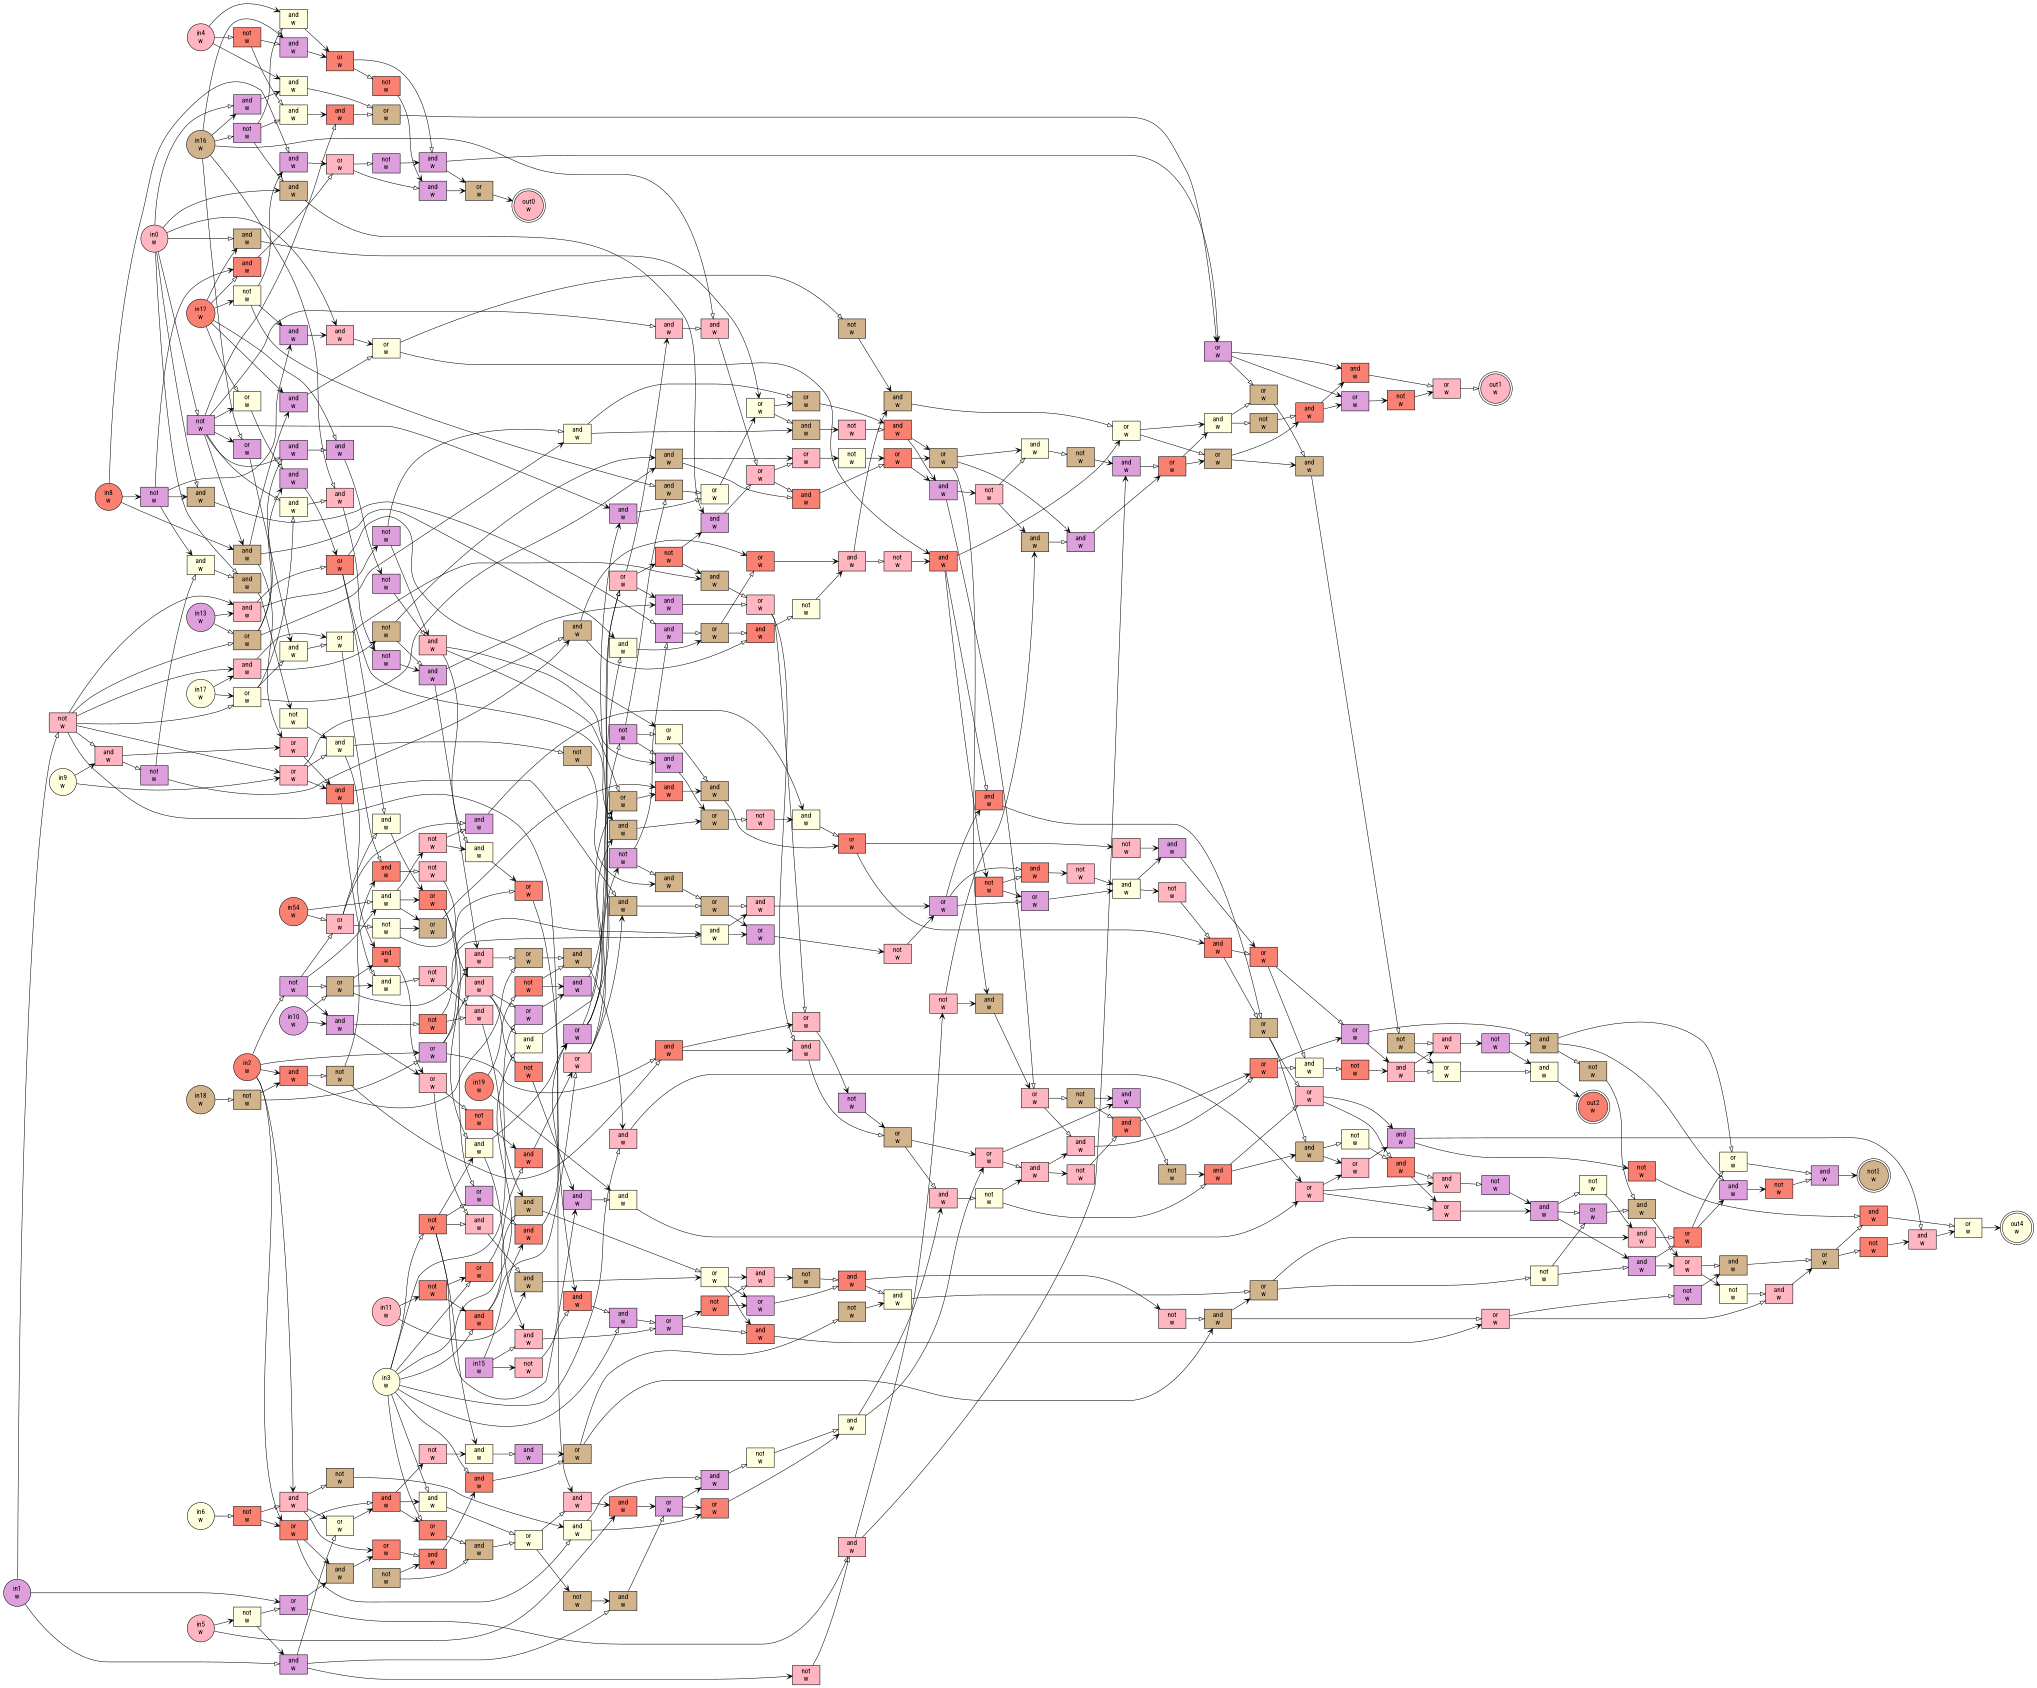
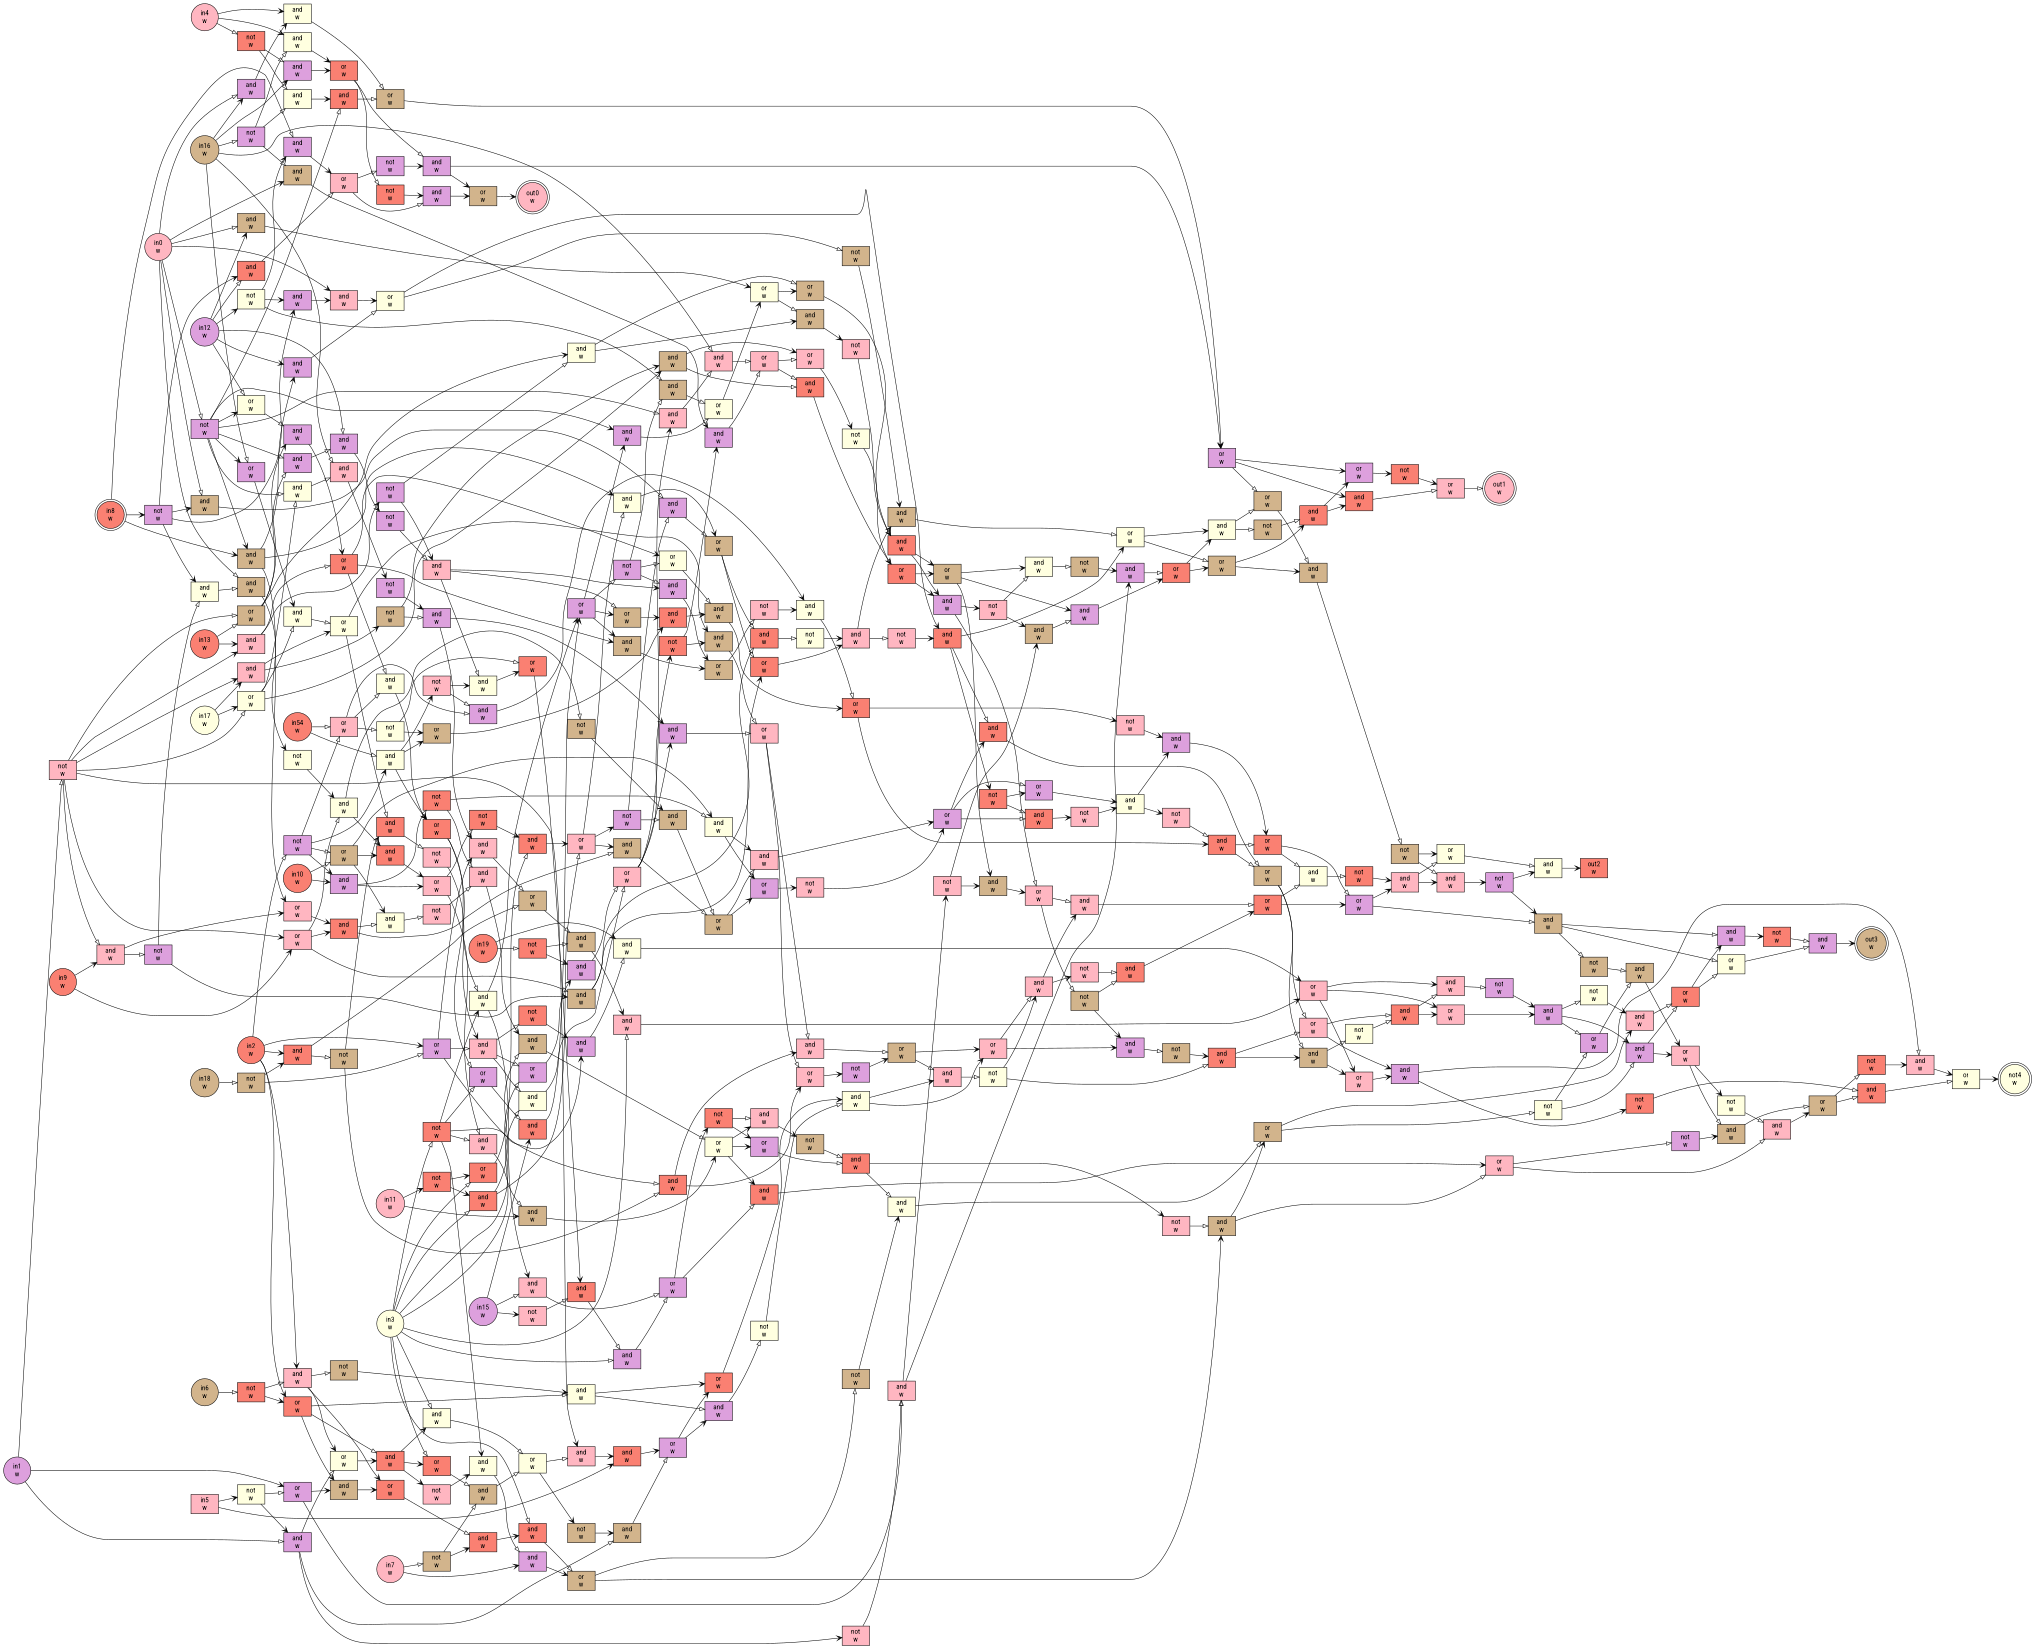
node "in12 w": fillcolor salmon -> plum
node "in8 w": shape circle -> doublecircle
node "in13 w": fillcolor plum -> salmon
node "in9 w": fillcolor lightyellow -> salmon
node "in10 w": fillcolor plum -> salmon
node "out2 w": shape doublecircle -> box
node "not3 w": label "not3 w" -> "out3 w"
node "out4 w": label "out4 w" -> "not4 w"
node "in15 w": shape box -> circle
node "in6 w": fillcolor lightyellow -> tan
node "in7 w": added
node "in5 w": shape circle -> box
